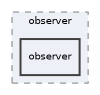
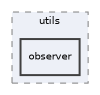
cluster "observer": label "observer" -> "utils"
